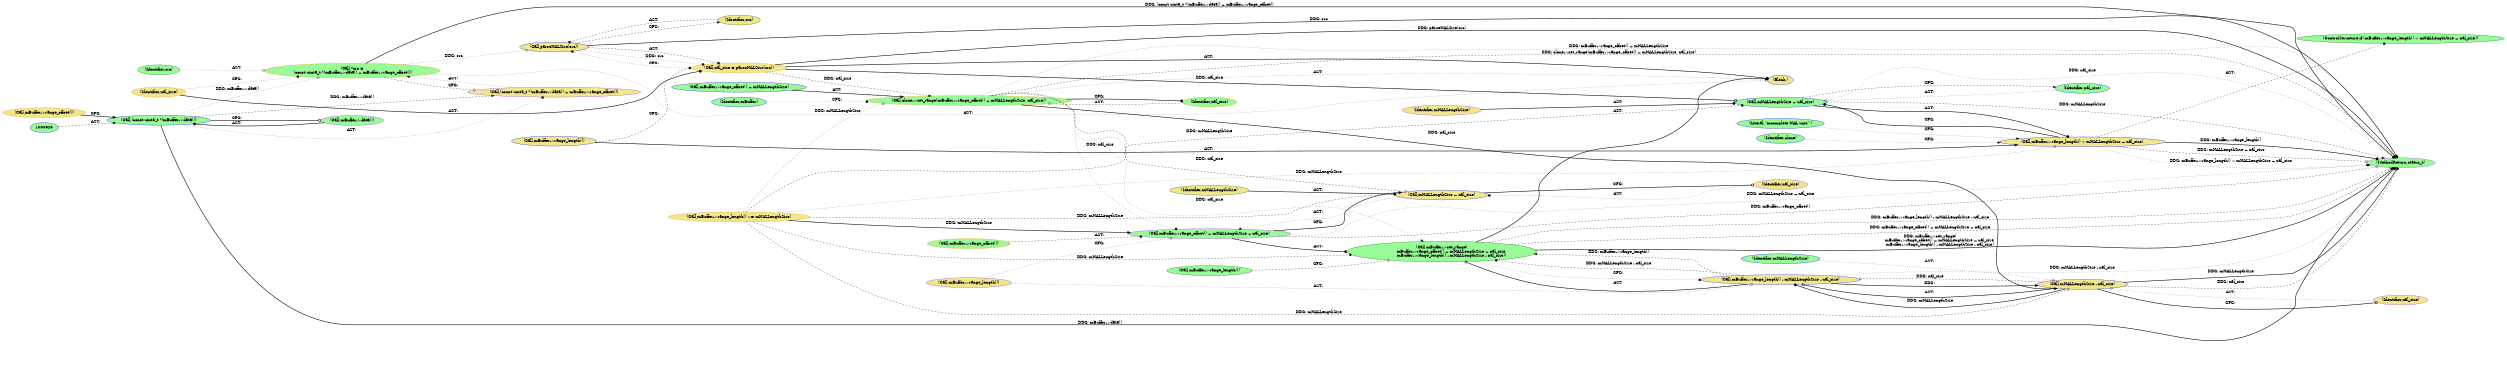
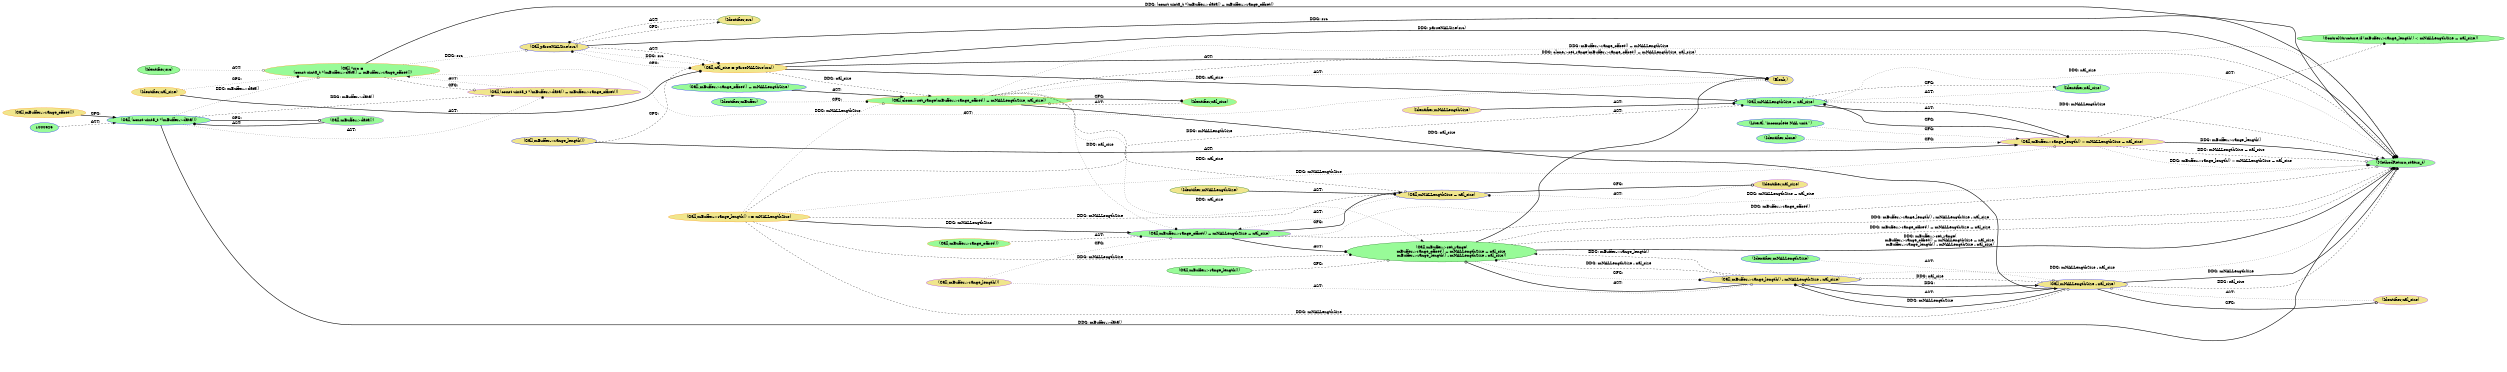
node "(Call,mBuffer->range_length() < mNALLengthSize + nal_size)": color blue -> purple
